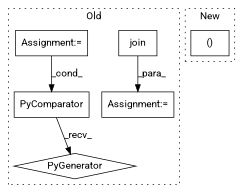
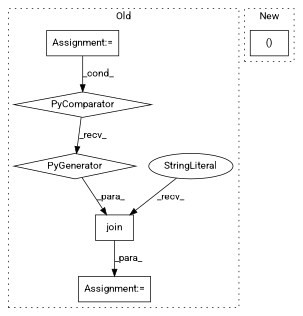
node "PyComparator": shape box -> diamond
node "StringLiteral": added
edge "PyGenerator" -> "join": added, label "_para_"
